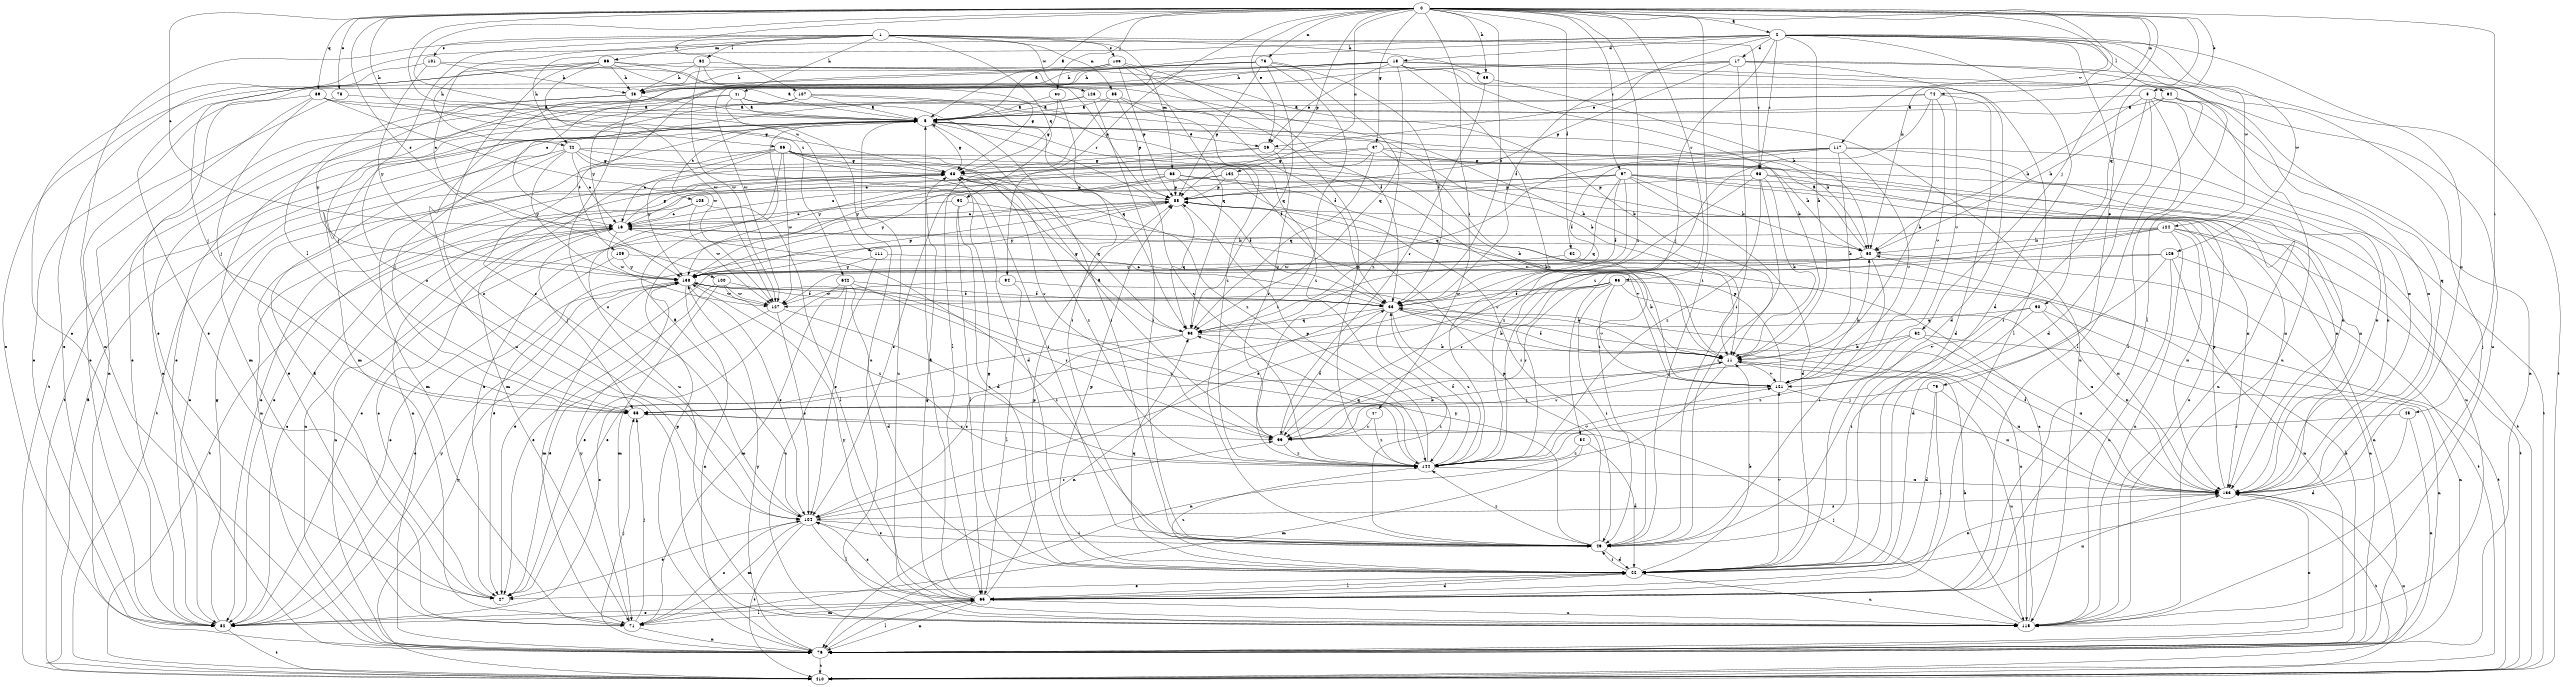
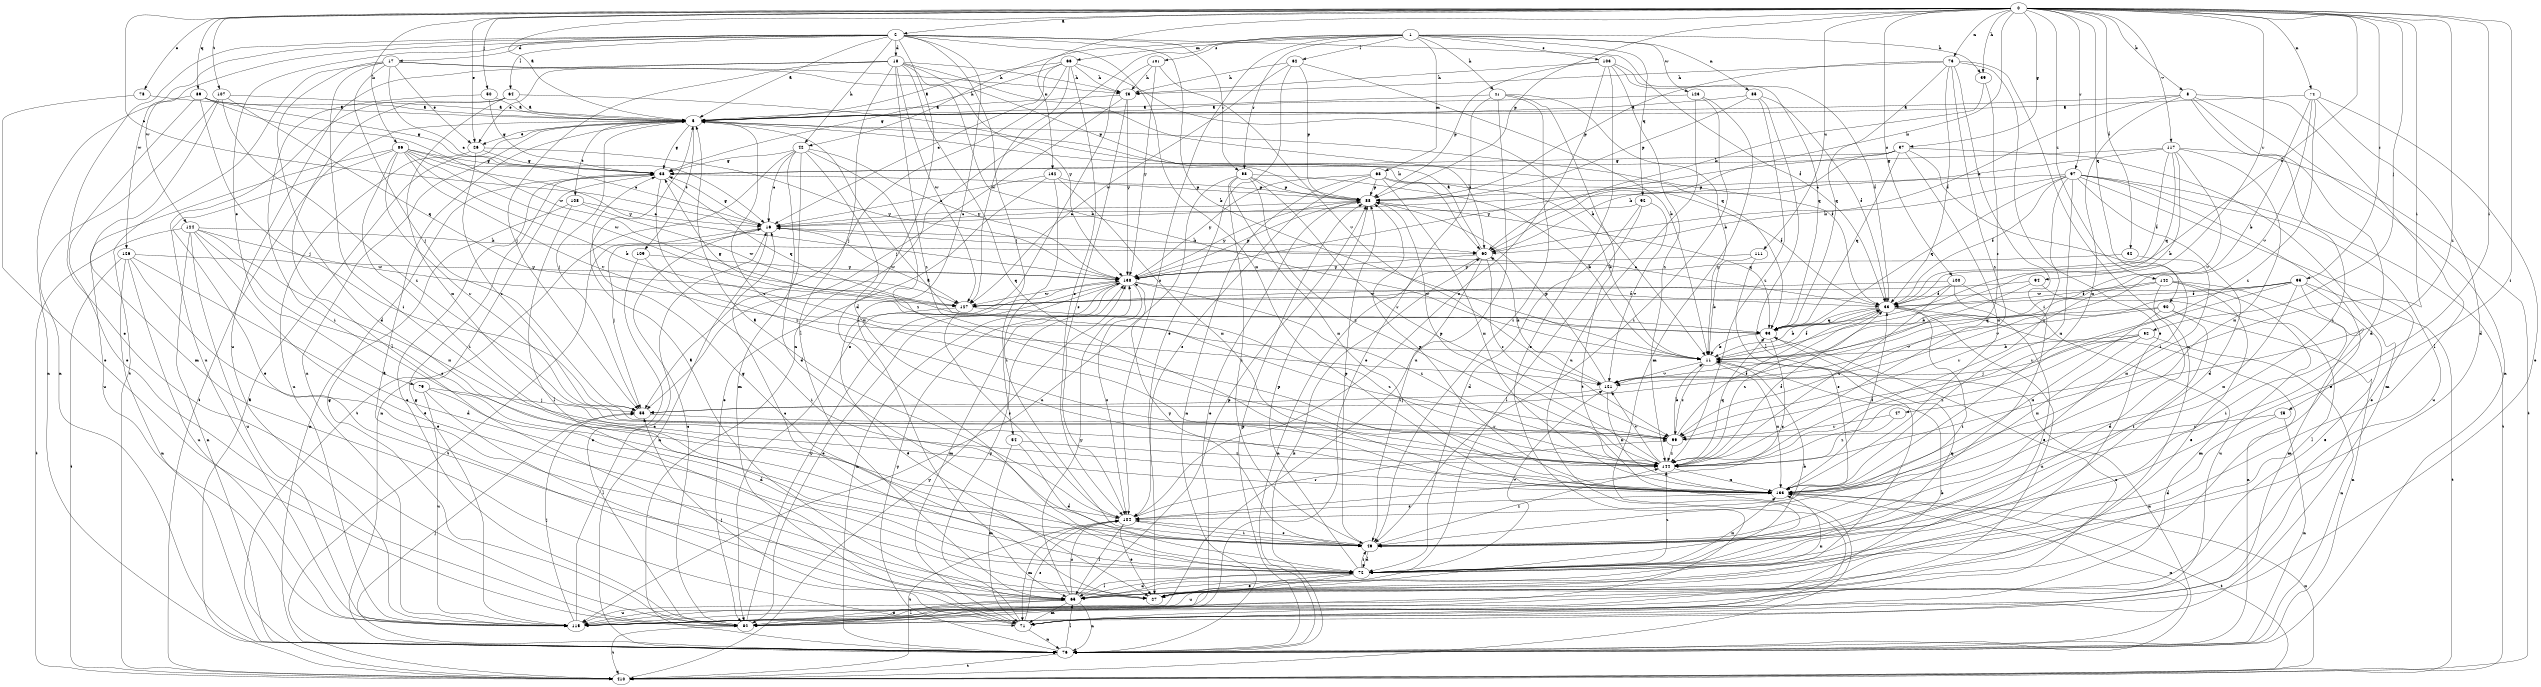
edge "17" -> "115": now "17" -> "55"
edge "43" -> "55": label "l" -> "j"
node "642": label "642" -> "142"
node "22": label "22" -> "72"
